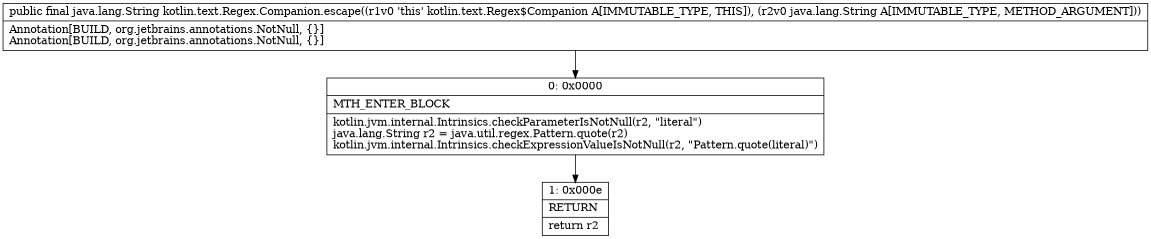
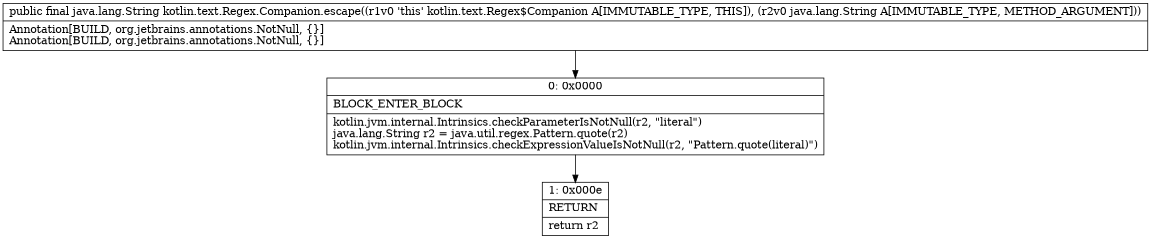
node "0: 0x0000": text "MTH_ENTER_BLOCK" -> "BLOCK_ENTER_BLOCK"
